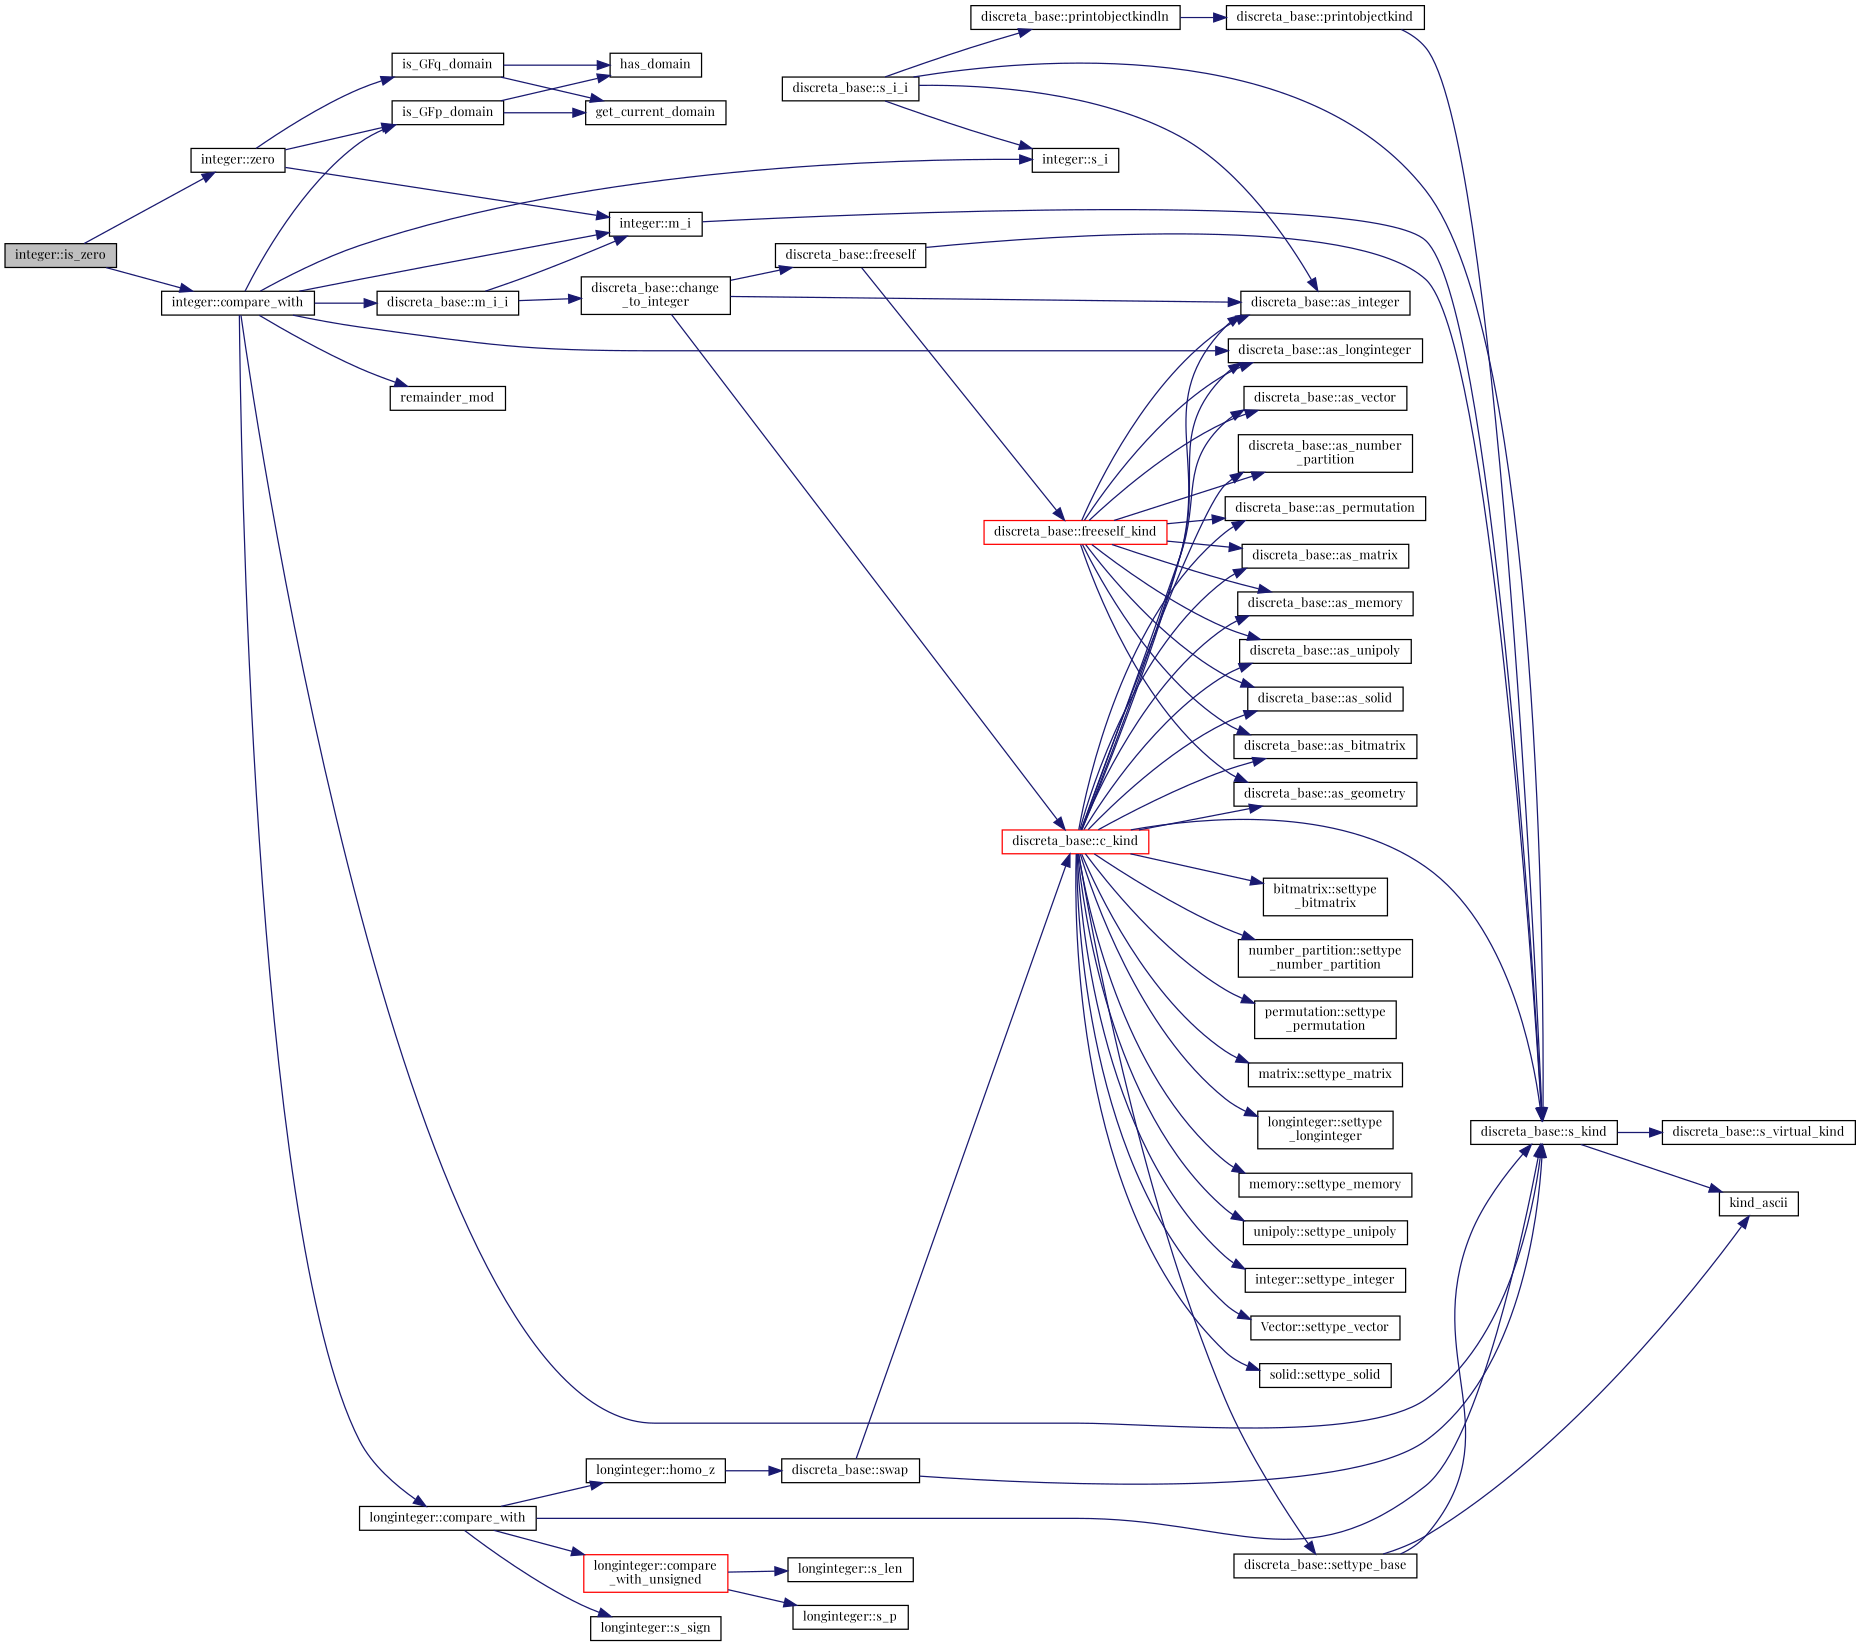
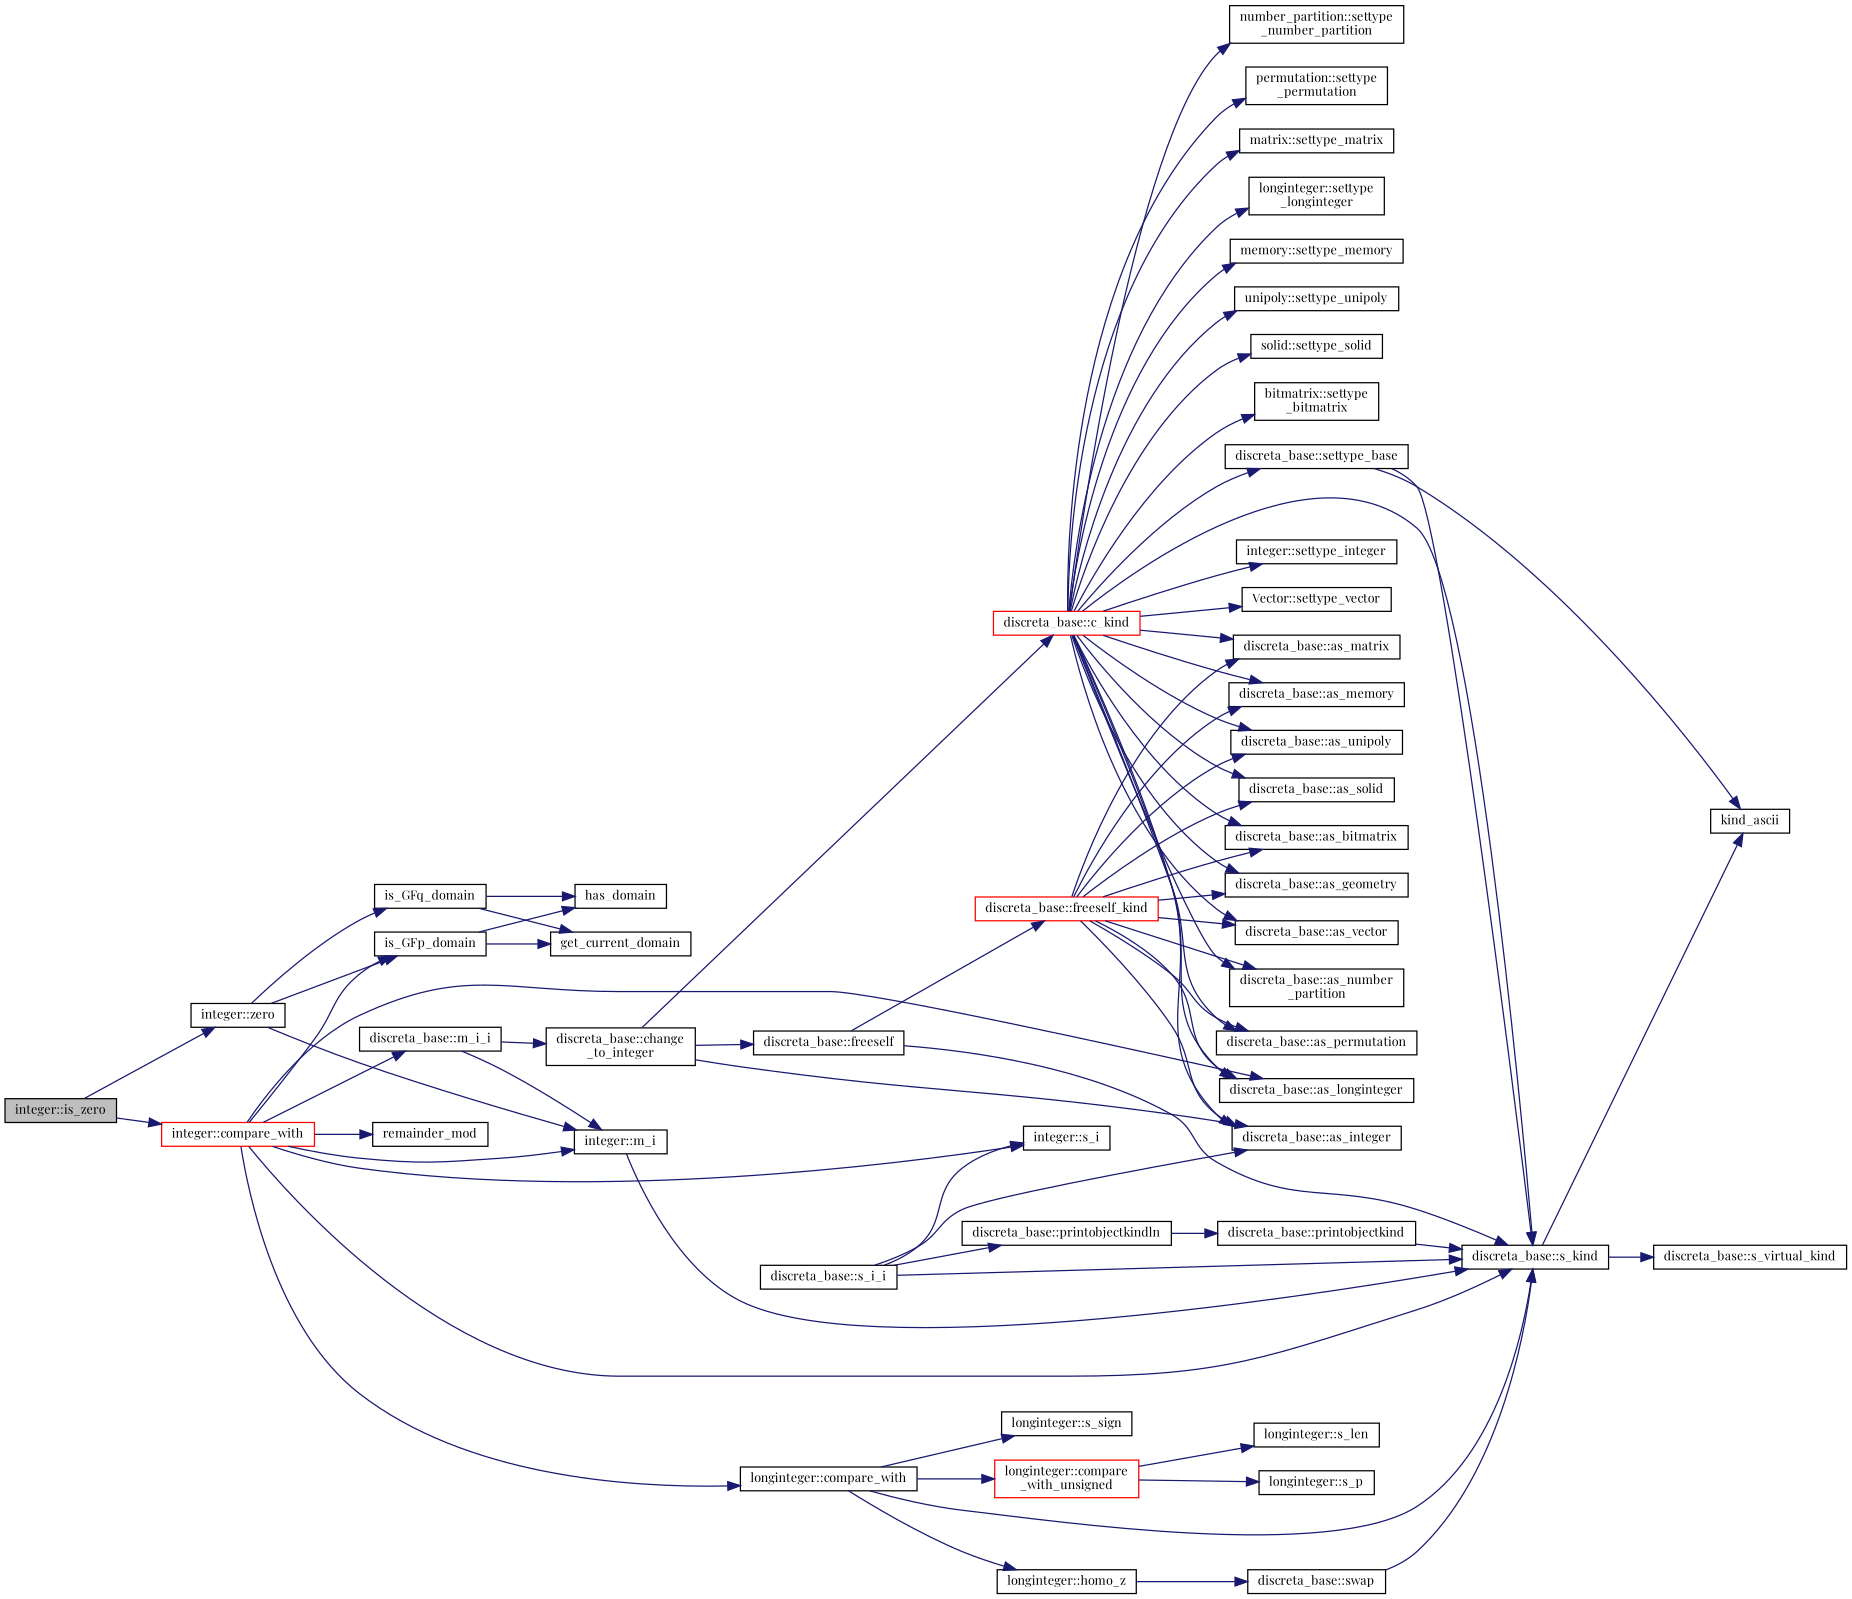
node "integer::compare_with": color black -> red
edge "discreta_base::swap" -> "discreta_base::c_kind": removed
